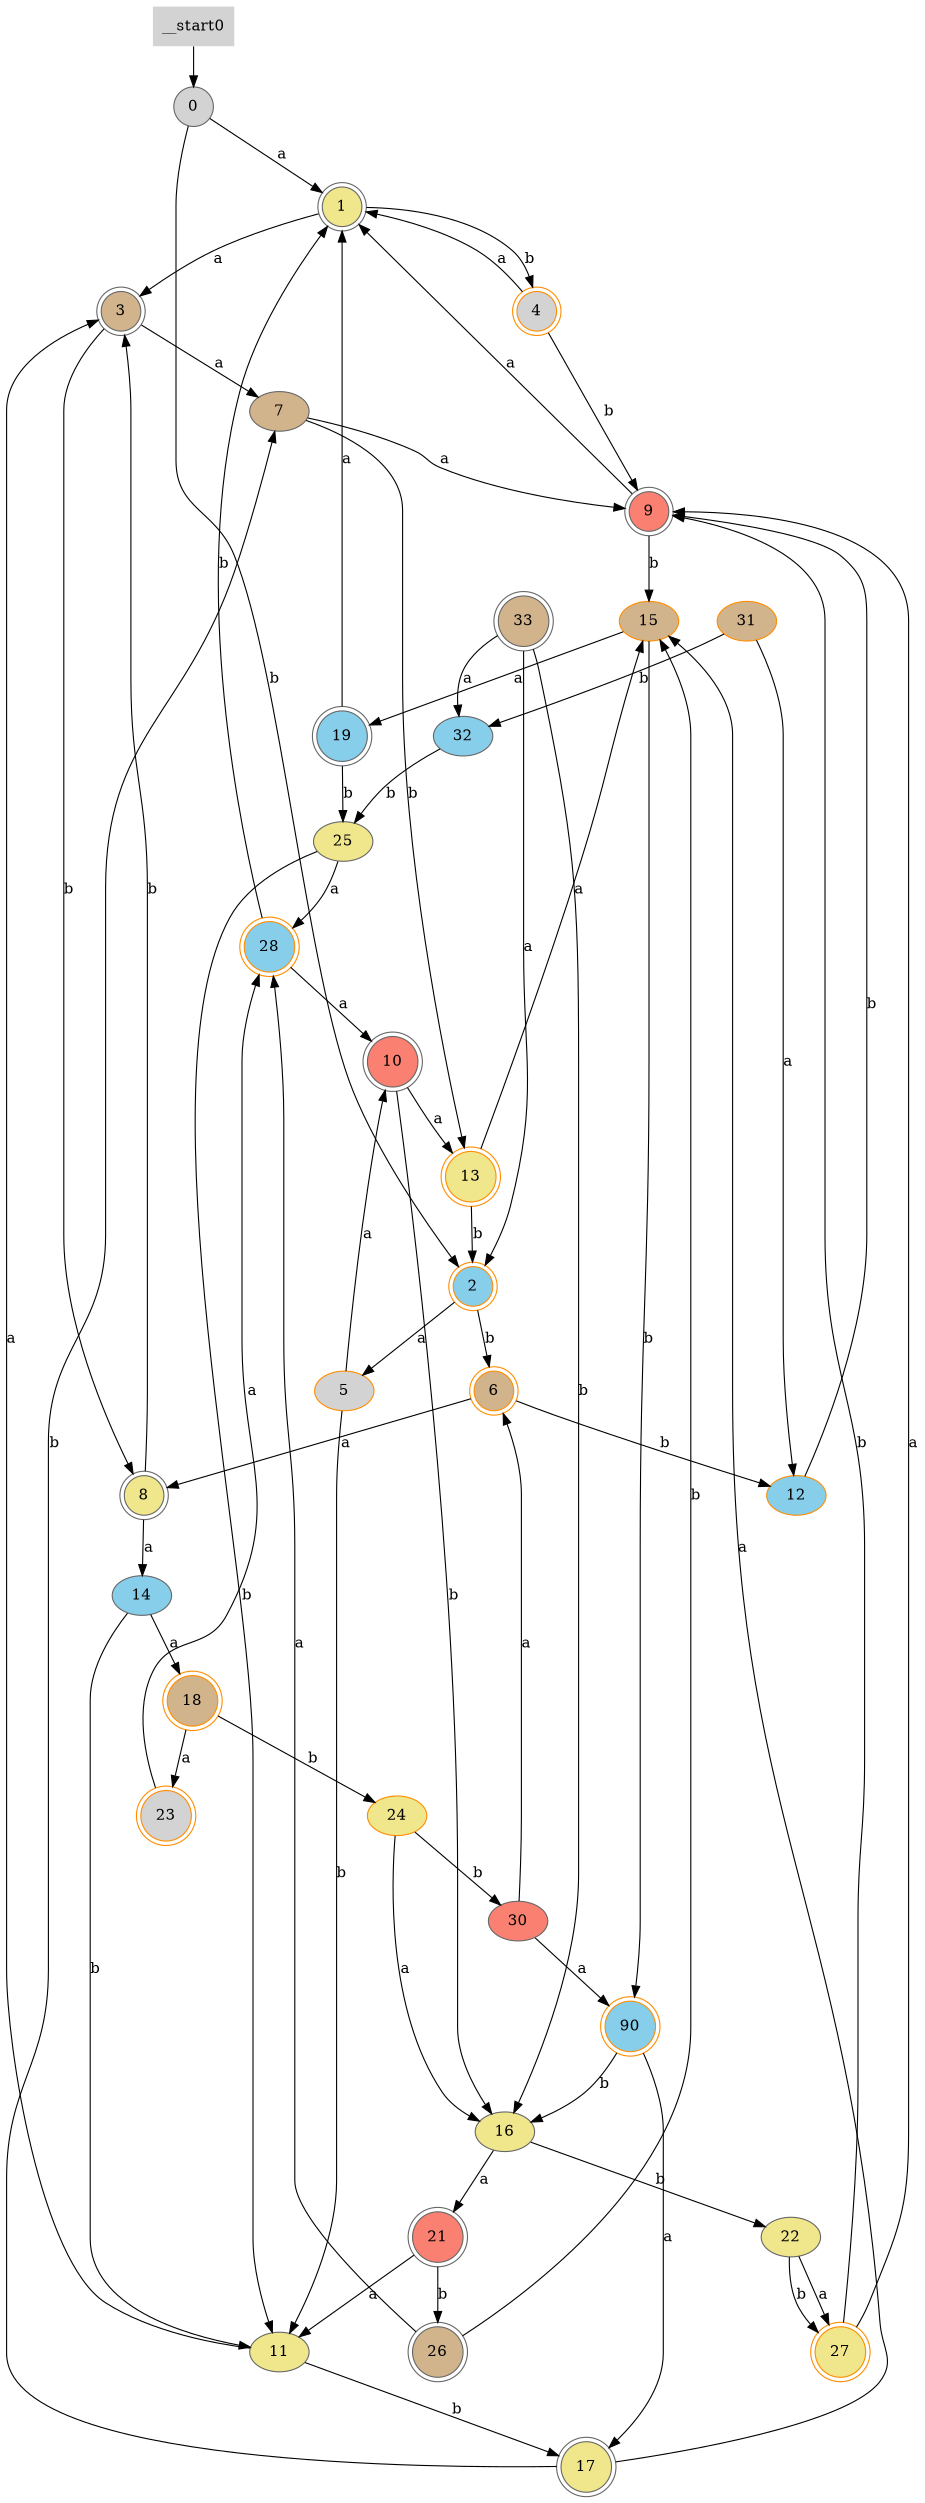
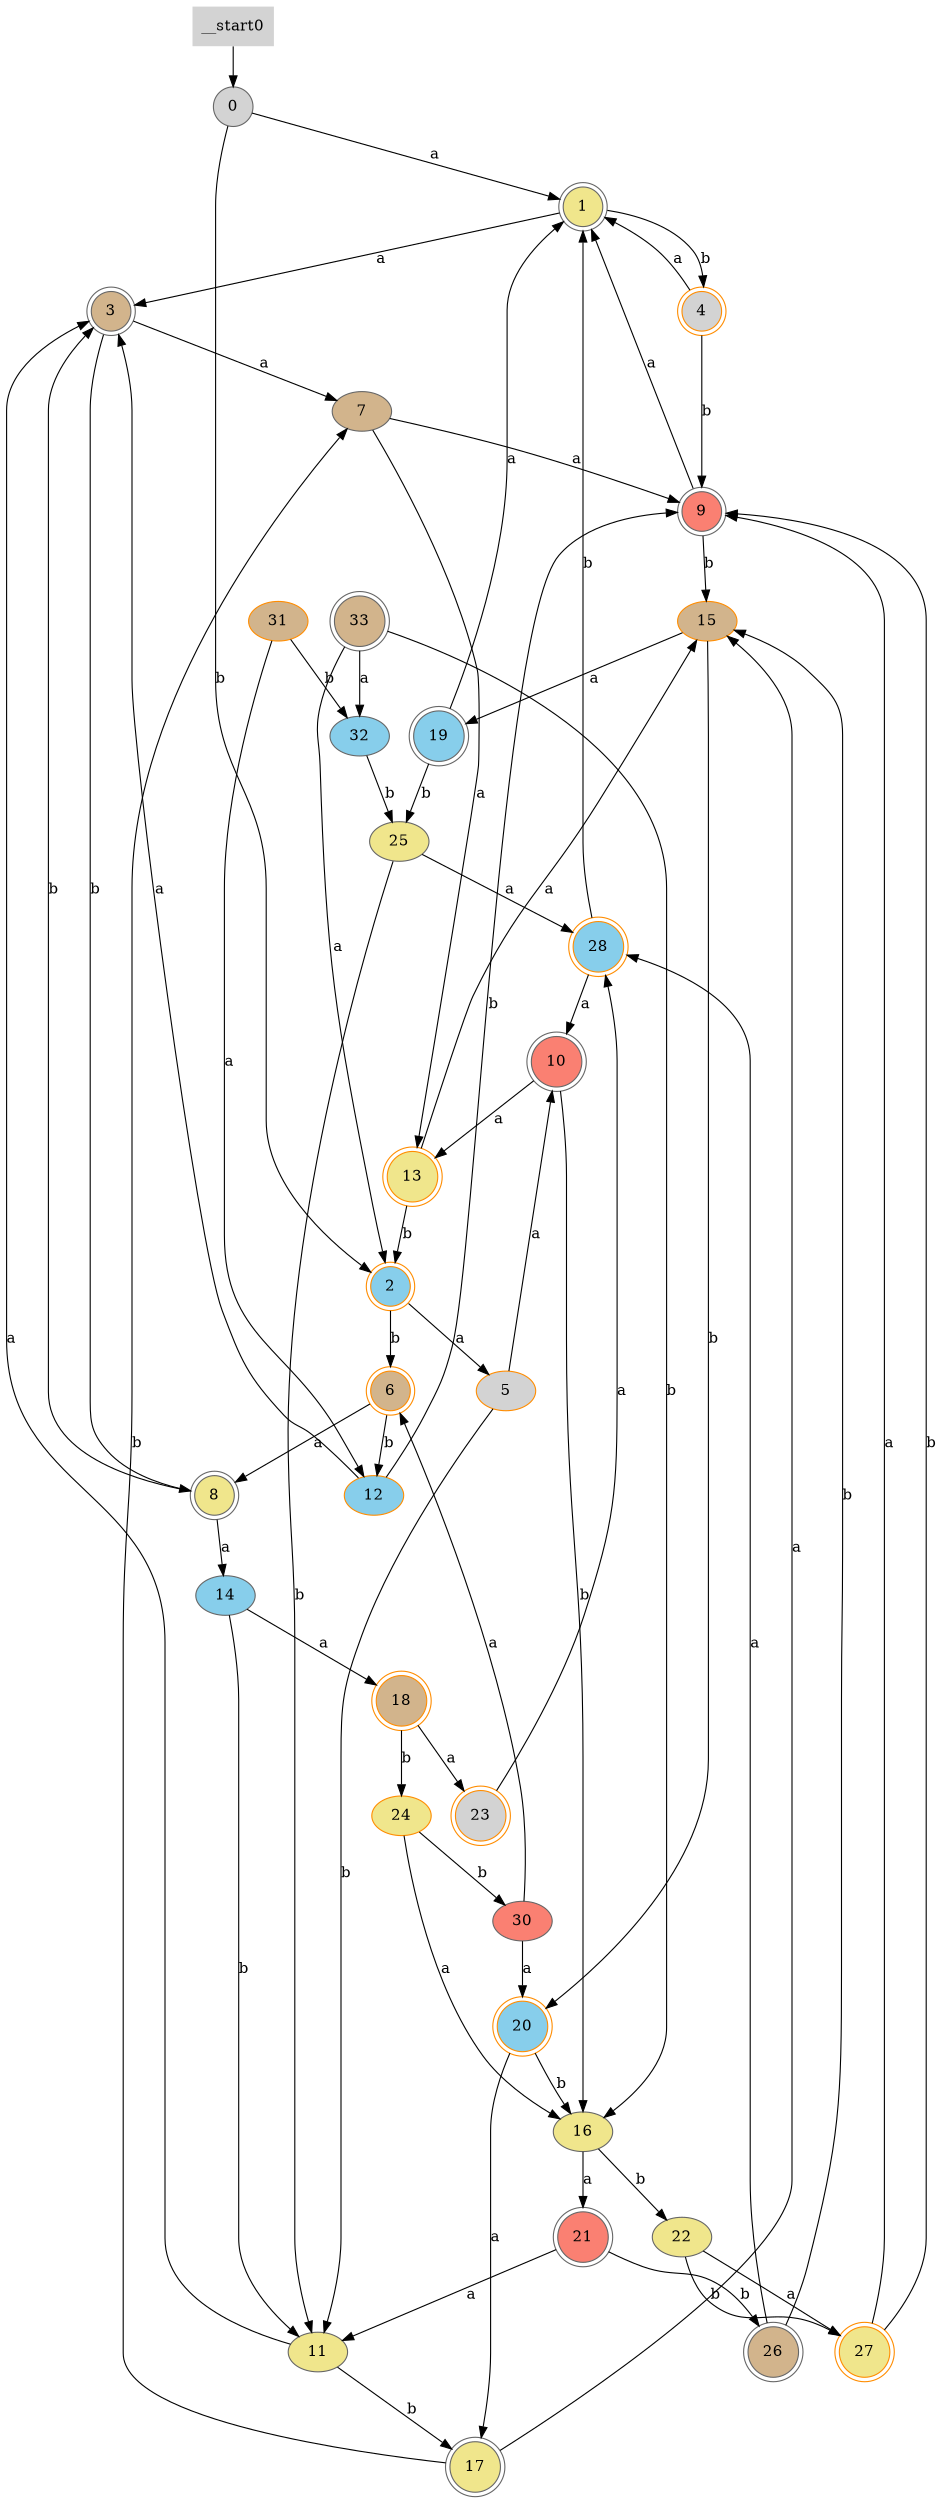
edge "7" -> "13": label "b" -> "a"
edge "12" -> "3": added, label "a"
node "90": label "90" -> "20"
